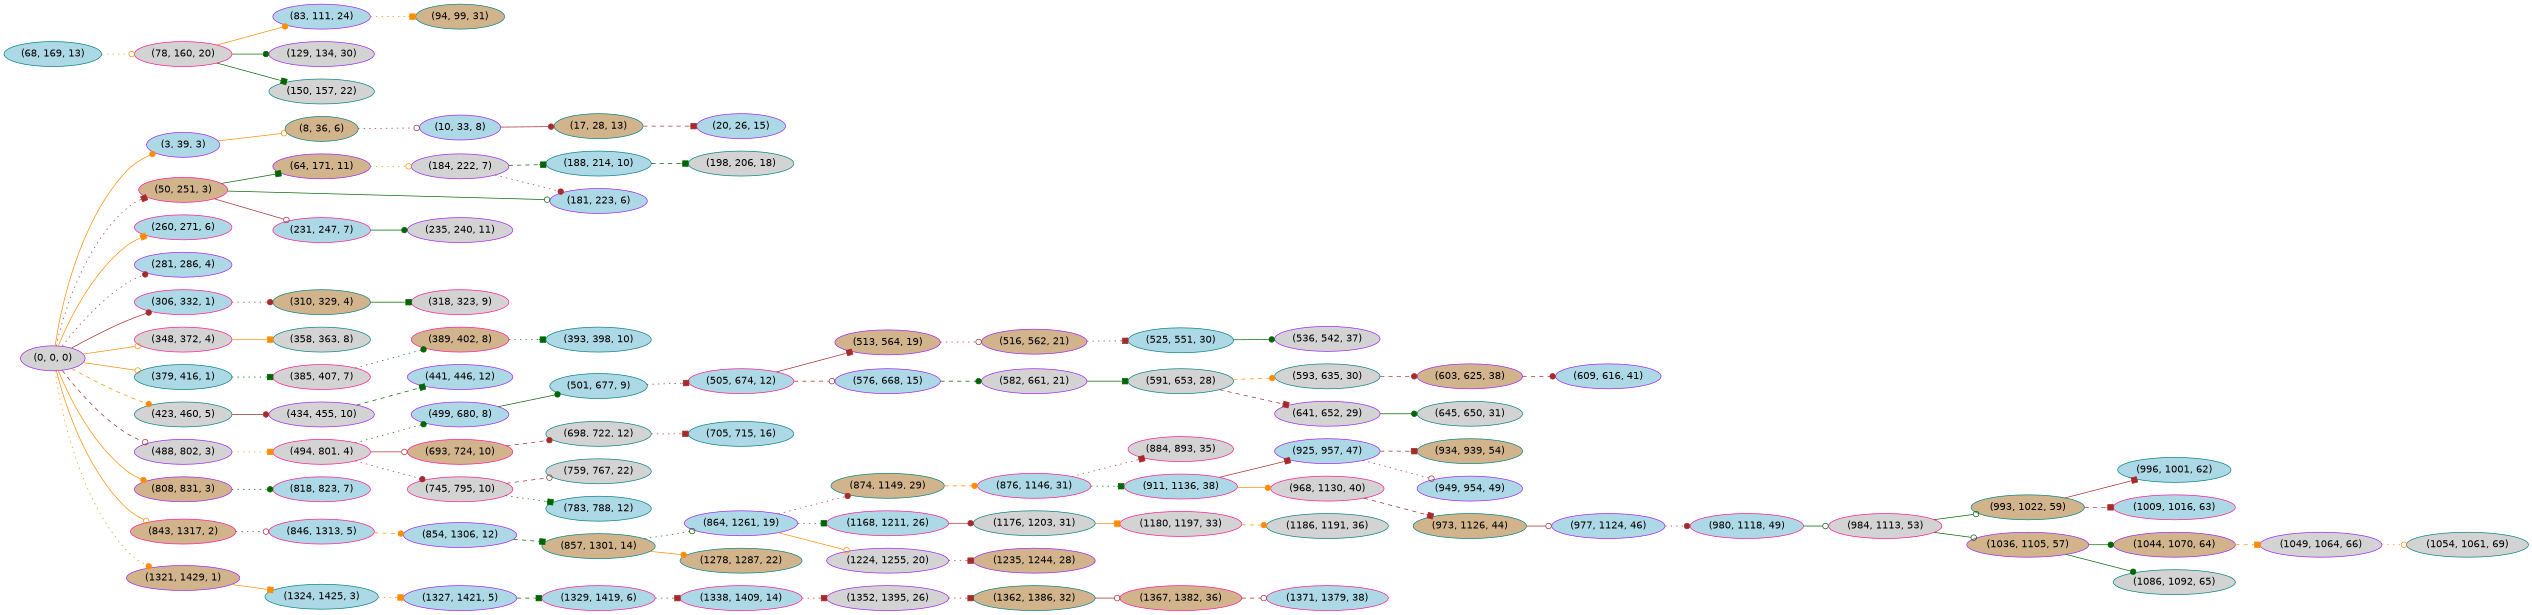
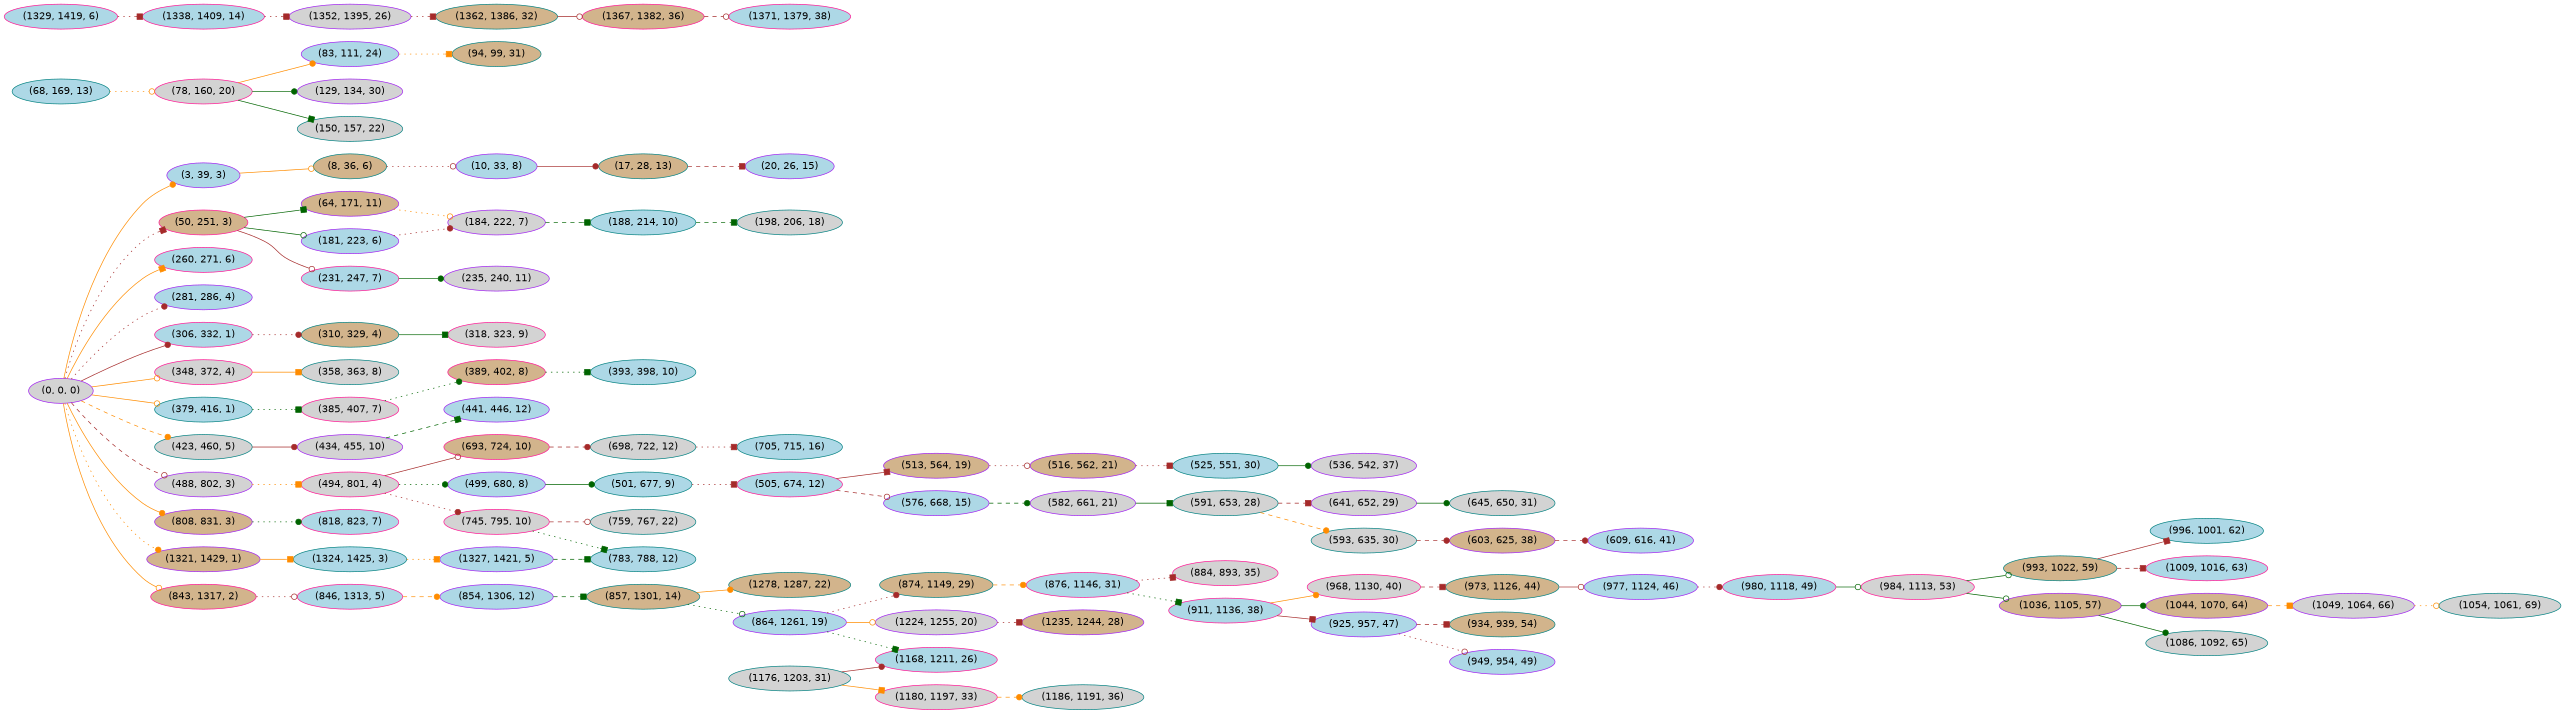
edge "(184, 222, 7)" -> "(181, 223, 6)": reversed
edge "(1168, 1211, 26)" -> "(1176, 1203, 31)": reversed
edge "(1327, 1421, 5)" -> "(1329, 1419, 6)": now "(1327, 1421, 5)" -> "(783, 788, 12)"
